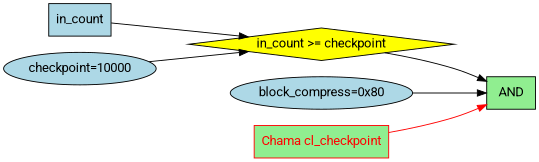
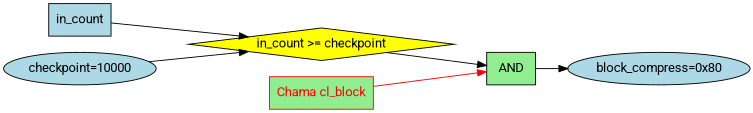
edge "block_compress=0x80" -> "AND": reversed
node "Chama cl_checkpoint": label "Chama cl_checkpoint" -> "Chama cl_block"
